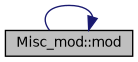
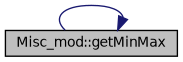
node "Misc_mod::mod": label "Misc_mod::mod" -> "Misc_mod::getMinMax"
